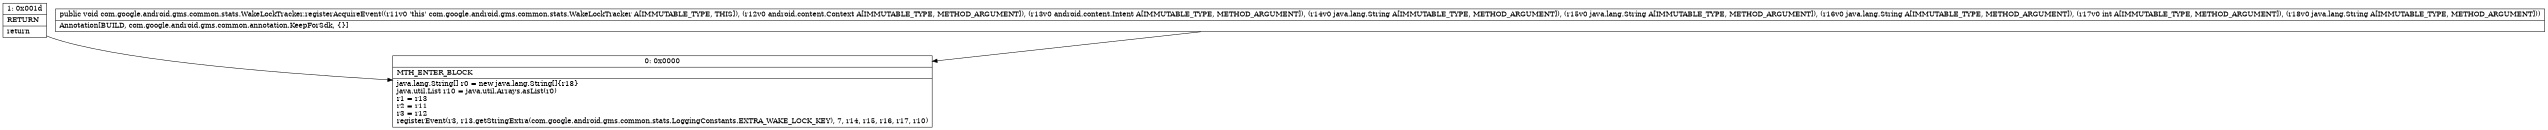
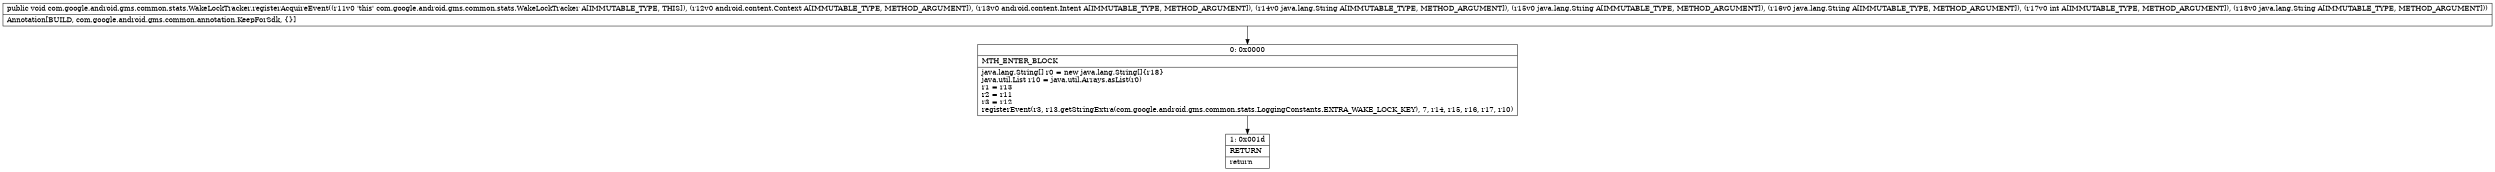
edge "1: 0x001d" -> "0: 0x0000": reversed
